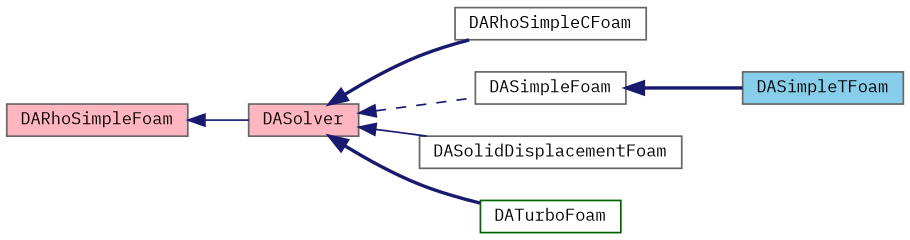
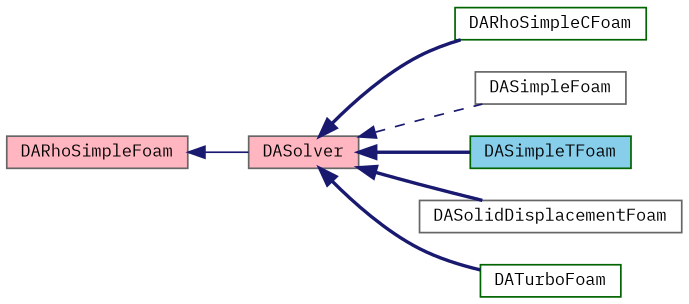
node "DARhoSimpleCFoam": color gray40 -> darkgreen
edge "DASimpleTFoam" -> "DASimpleFoam": now "DASimpleTFoam" -> "DASolver"
node "DASimpleTFoam": color gray40 -> darkgreen
edge "DASolidDisplacementFoam" -> "DASolver": style solid -> bold
